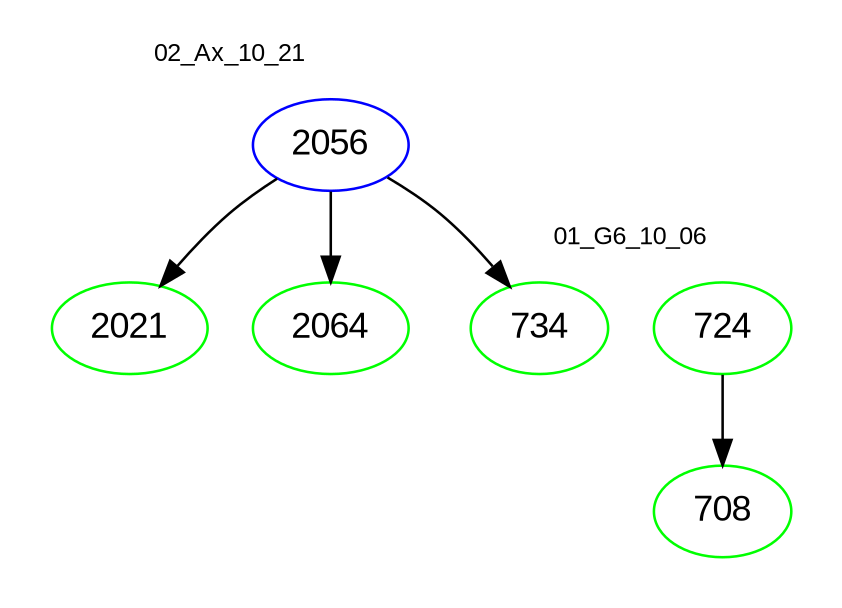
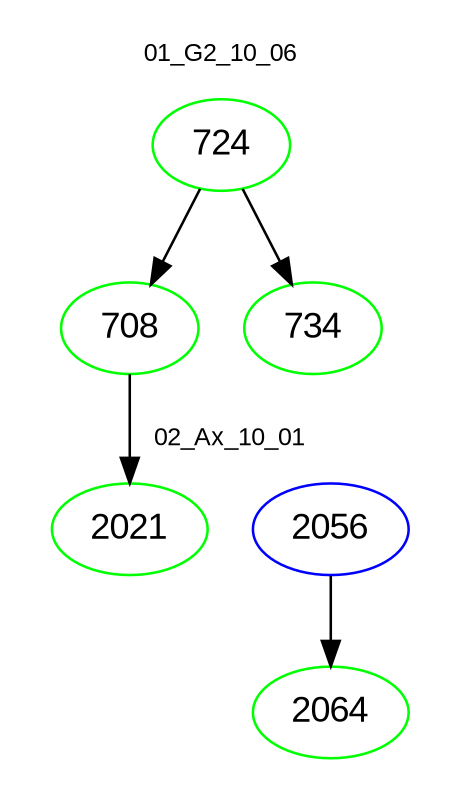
cluster "02_Ax_10_21": label "02_Ax_10_21" -> "02_Ax_10_01"
edge "2056" -> "2021": now "708" -> "2021"
edge "2056" -> "734": now "724" -> "734"
cluster "01_G6_10_06": label "01_G6_10_06" -> "01_G2_10_06"
